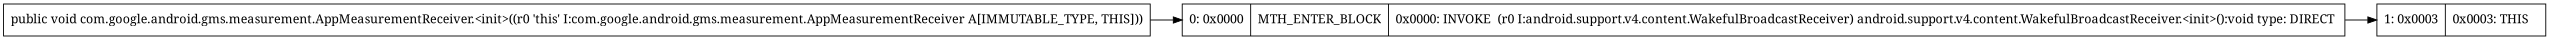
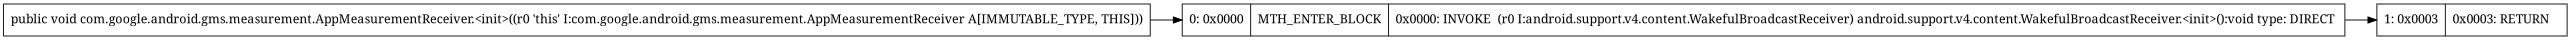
node "1: 0x0003": text "0x0003: THIS" -> "0x0003: RETURN"
